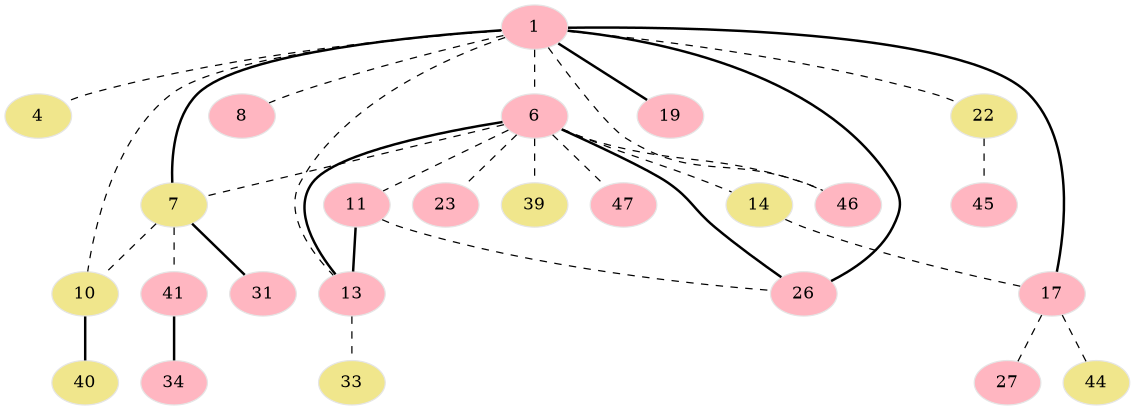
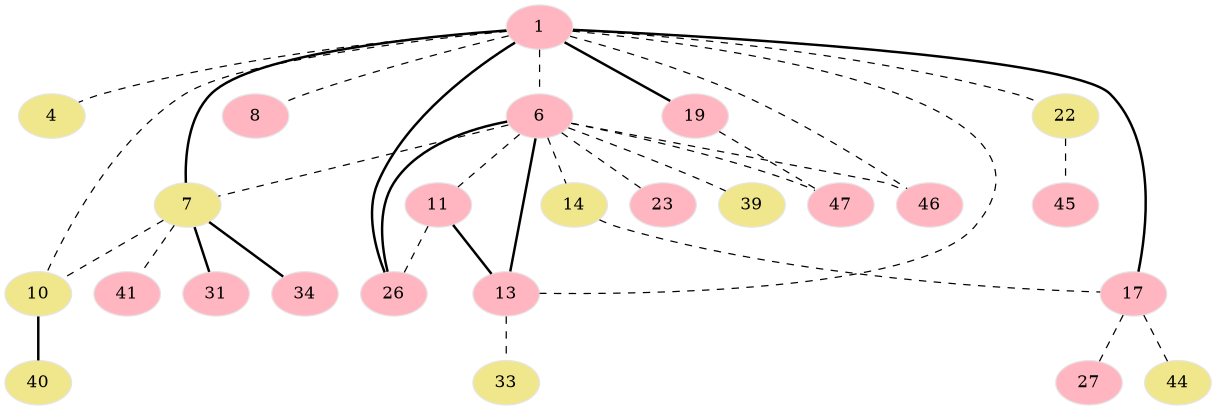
edge "19" -- "47": added
edge "41" -- "34": now "7" -- "34"
